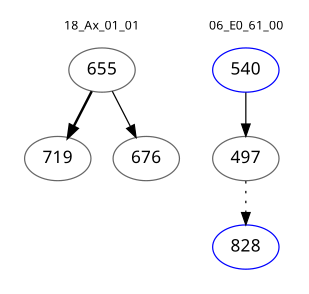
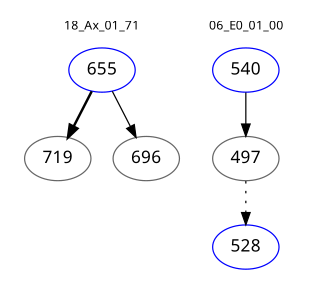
cluster "18_Ax_01_01": label "18_Ax_01_01" -> "18_Ax_01_71"
cluster "06_E0_61_00": label "06_E0_61_00" -> "06_E0_01_00"
node "655": color gray40 -> blue
node "676": label "676" -> "696"
node "828": label "828" -> "528"
